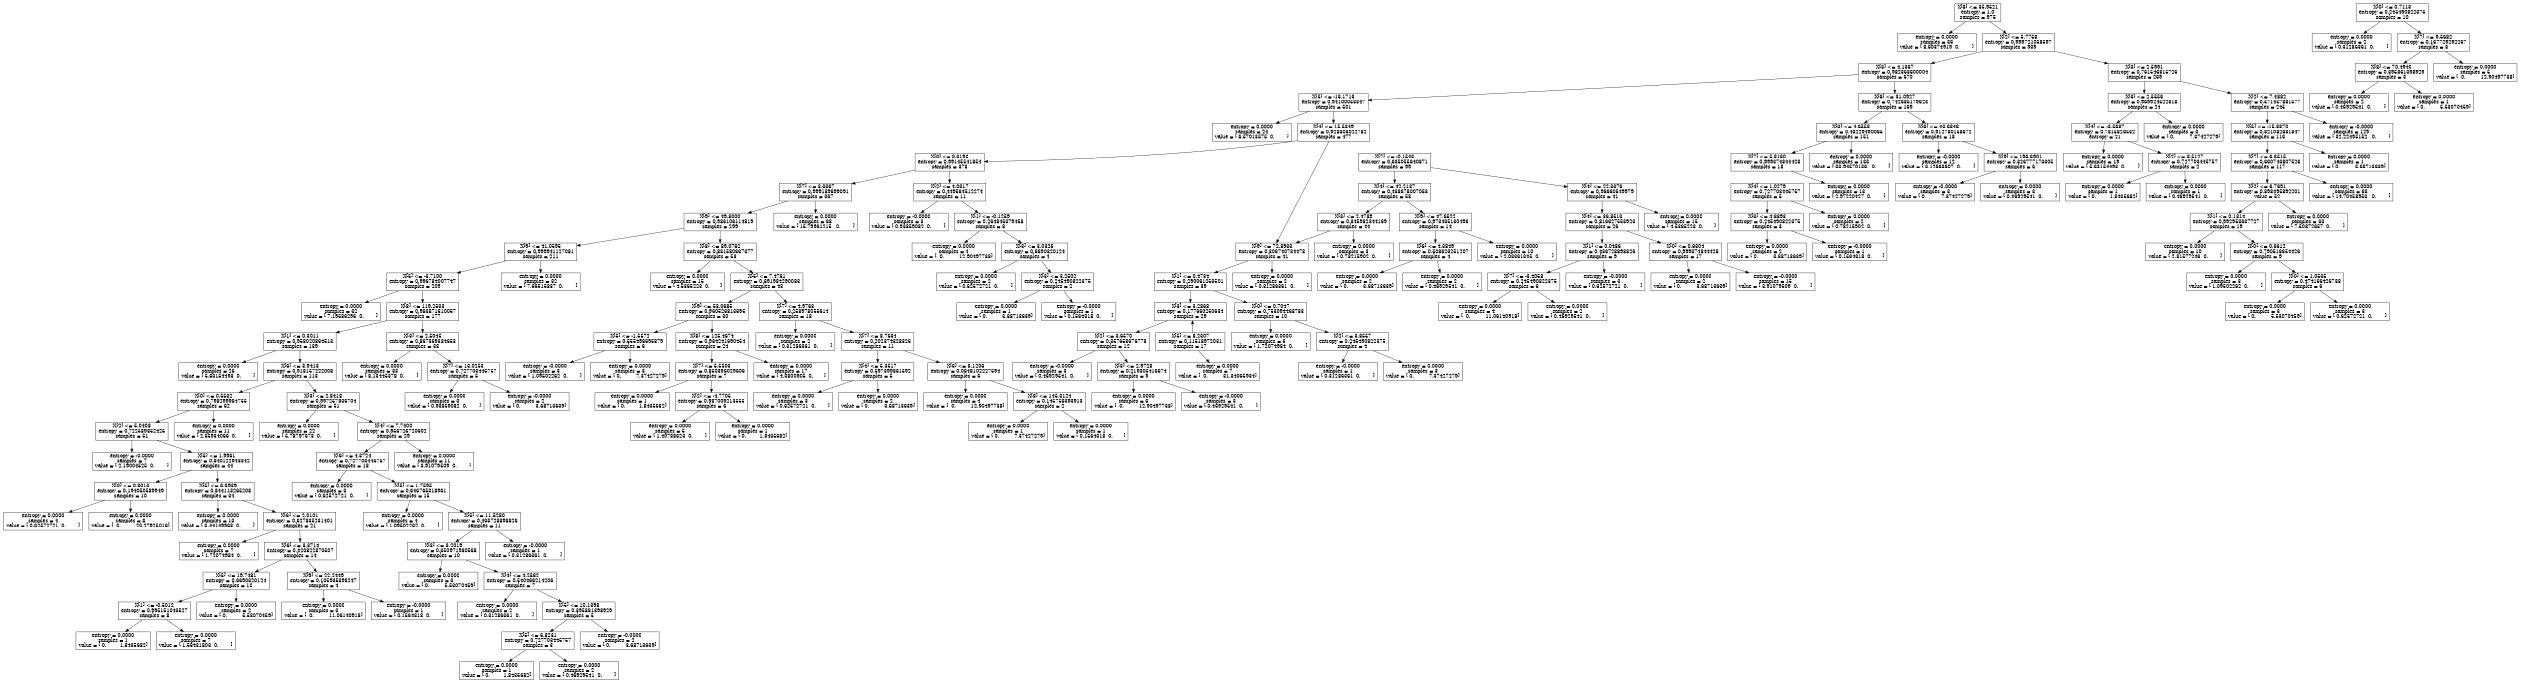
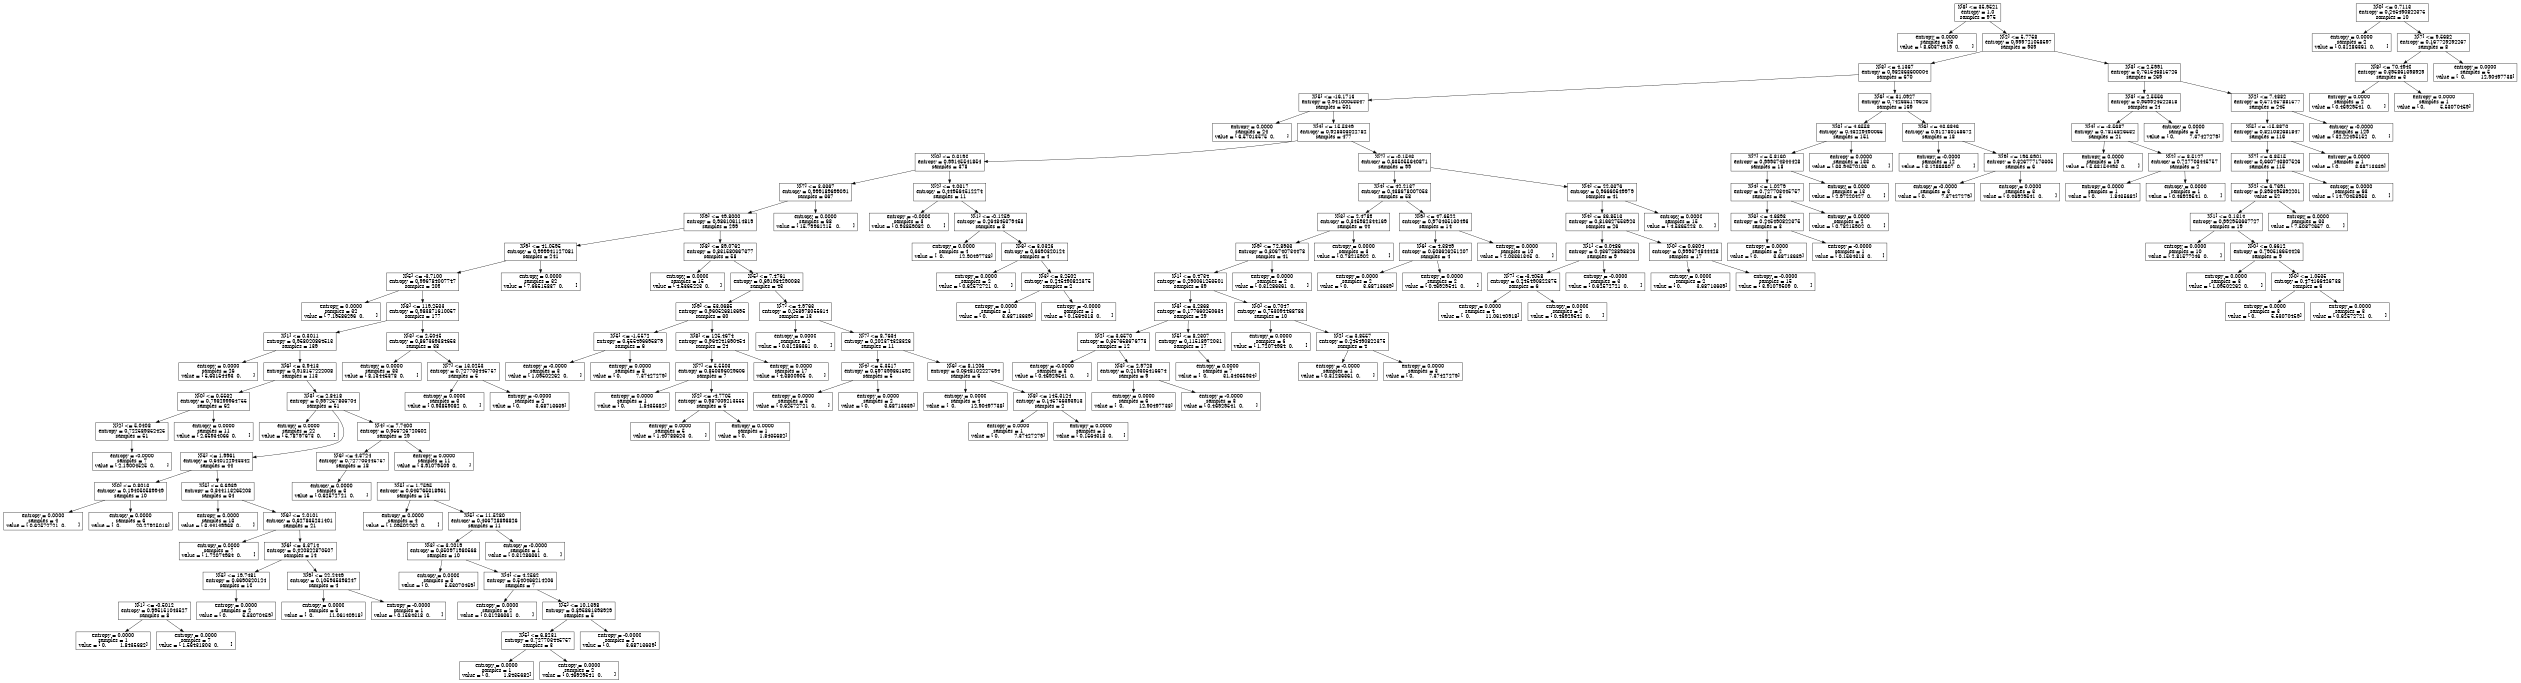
node "X[4] <= -3.5687 entropy = 0.7815826532 entropy = 21": label "X[4] <= -3.5687 entropy = 0.7815826532 entropy = 21" -> "X[4] <= -3.5687 entropy = 0.7815826532 samples = 21"
node "X[7] <= 6.8515 entropy = 0.660743807526 samples = 117": label "X[7] <= 6.8515 entropy = 0.660743807526 samples = 117" -> "X[7] <= 6.8515 entropy = 0.660743807526 samples = 115"
edge "X[7] <= 5.8160 entropy = 0.999374844428 samples = 18" -> "X[4] <= 1.0279 entropy = 0.727703445757 samples = 5": added
edge "X[4] <= 15.5349 entropy = 0.928303022782 samples = 477" -> "X[9] <= 72.8933 entropy = 0.306740734478 samples = 41": now "X[4] <= 15.5349 entropy = 0.928303022782 samples = 477" -> "X[7] <= -0.1543 entropy = 0.635055640871 samples = 99"
node "X[9] <= 41.0595 entropy = 0.999941127081 samples = 211": label "X[9] <= 41.0595 entropy = 0.999941127081 samples = 211" -> "X[9] <= 41.0595 entropy = 0.999941127081 samples = 241"
edge "X[5] <= 8.2307 entropy = 0.11518972031 samples = 17" -> "X[3] <= 3.2868 entropy = 0.177660250634 samples = 29": reversed
edge "X[2] <= 5.0408 entropy = 0.722589852425 samples = 51" -> "X[5] <= 1.9961 entropy = 0.640122943342 samples = 44": now "X[3] <= 2.8418 entropy = 0.997257836704 samples = 51" -> "X[5] <= 1.9961 entropy = 0.640122943342 samples = 44"
edge "X[6] <= 4.3724 entropy = 0.727703445757 samples = 18" -> "X[5] <= 1.7595 entropy = 0.646765318961 samples = 15": removed
edge "X[5] <= 19.7481 entropy = 0.6690320124 samples = 10" -> "X[1] <= -0.5012 entropy = 0.995151043527 samples = 8": removed
